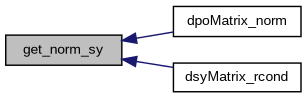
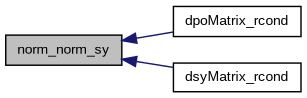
node "dpoMatrix_norm": label "dpoMatrix_norm" -> "dpoMatrix_rcond"
node "get_norm_sy": label "get_norm_sy" -> "norm_norm_sy"
